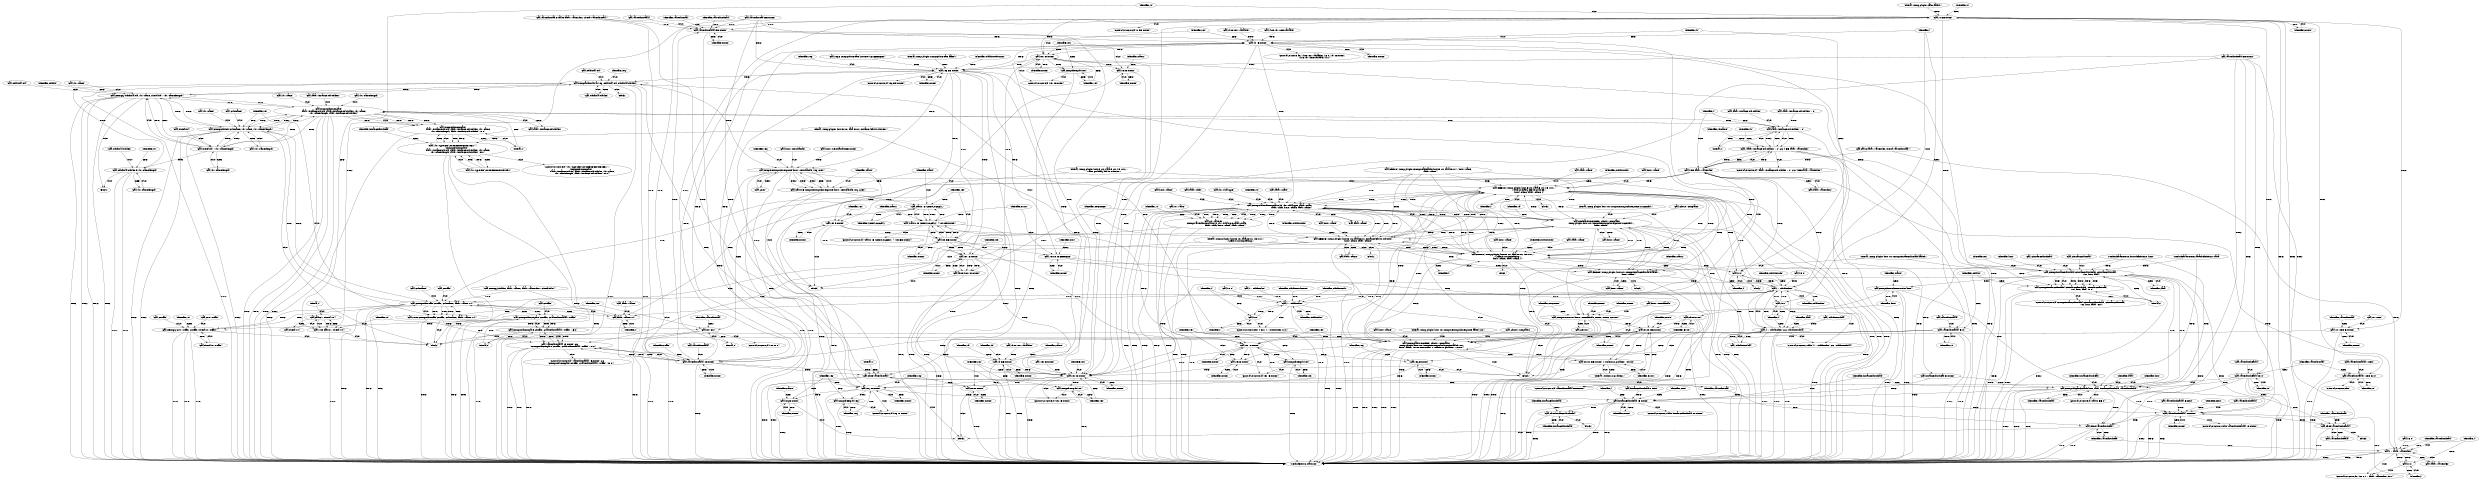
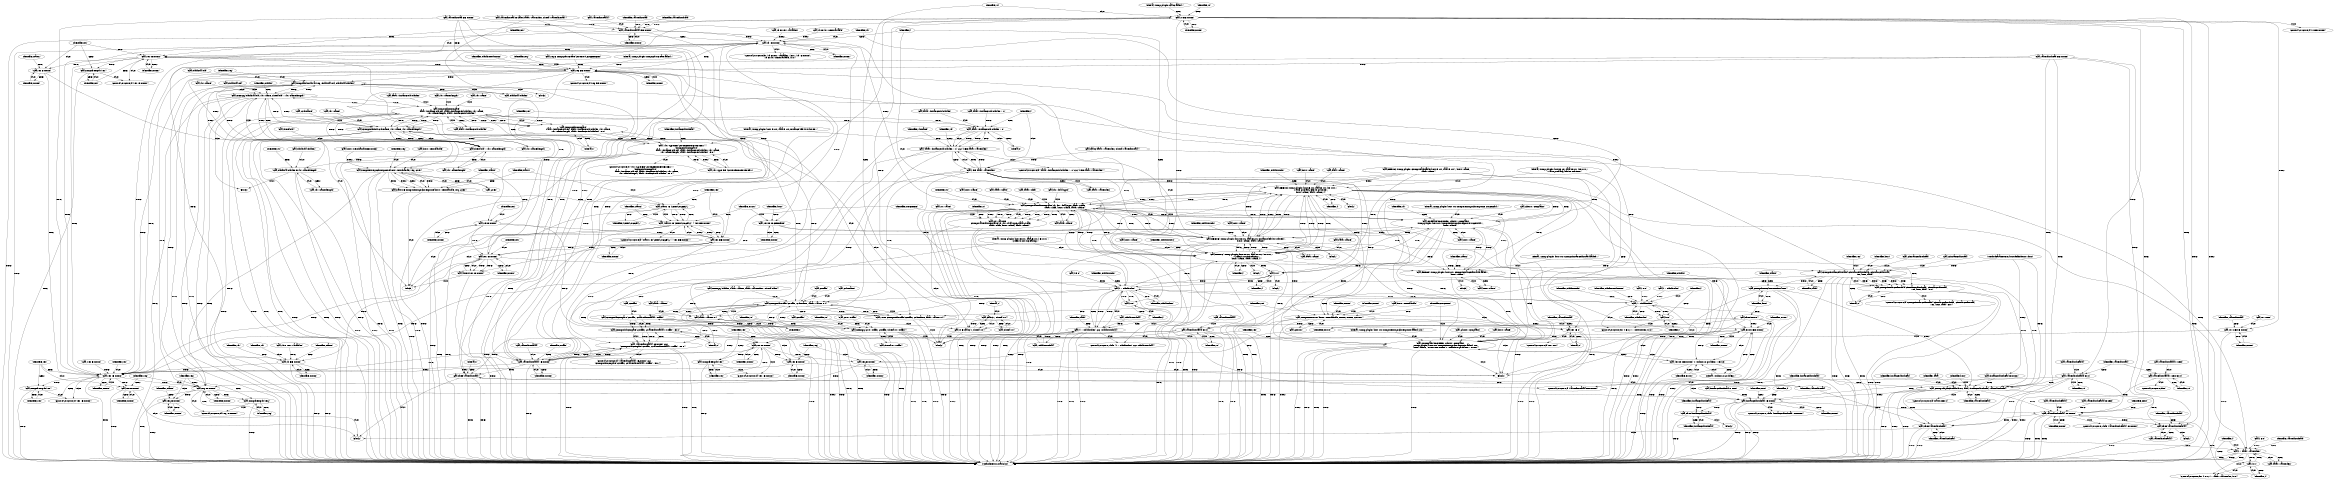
edge "(Call,vt == NULL)" -> "(Call,value_list_tail[i]->next = vt)": now "(Call,vt == NULL)" -> "(Call,sfree(value_list_head[i]))"
edge "(Call,value_list_tail[i] != NULL)" -> "(Call,value_list_tail[i] == NULL)": reversed
edge "(Call,res == NULL)" -> "(Call,*errstr = GETNEXT)": removed, label "DDG:"
node "(MethodParameterIn,data_definition_t *data)": removed
